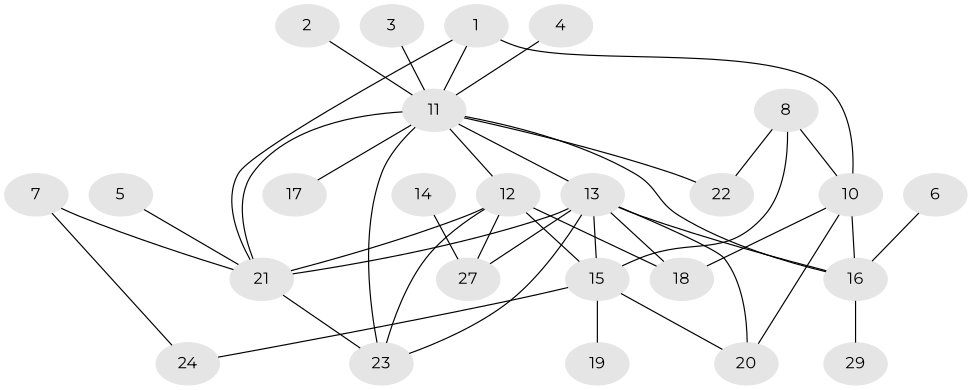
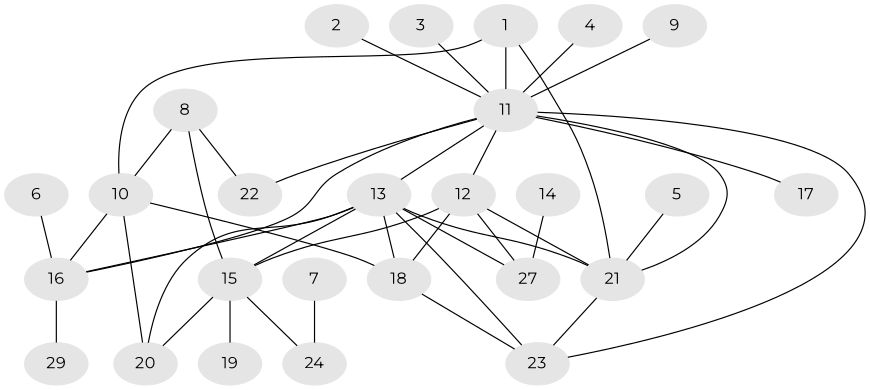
node "9": added
edge "7" -- "21": removed
edge "12" -- "23": now "18" -- "23"
